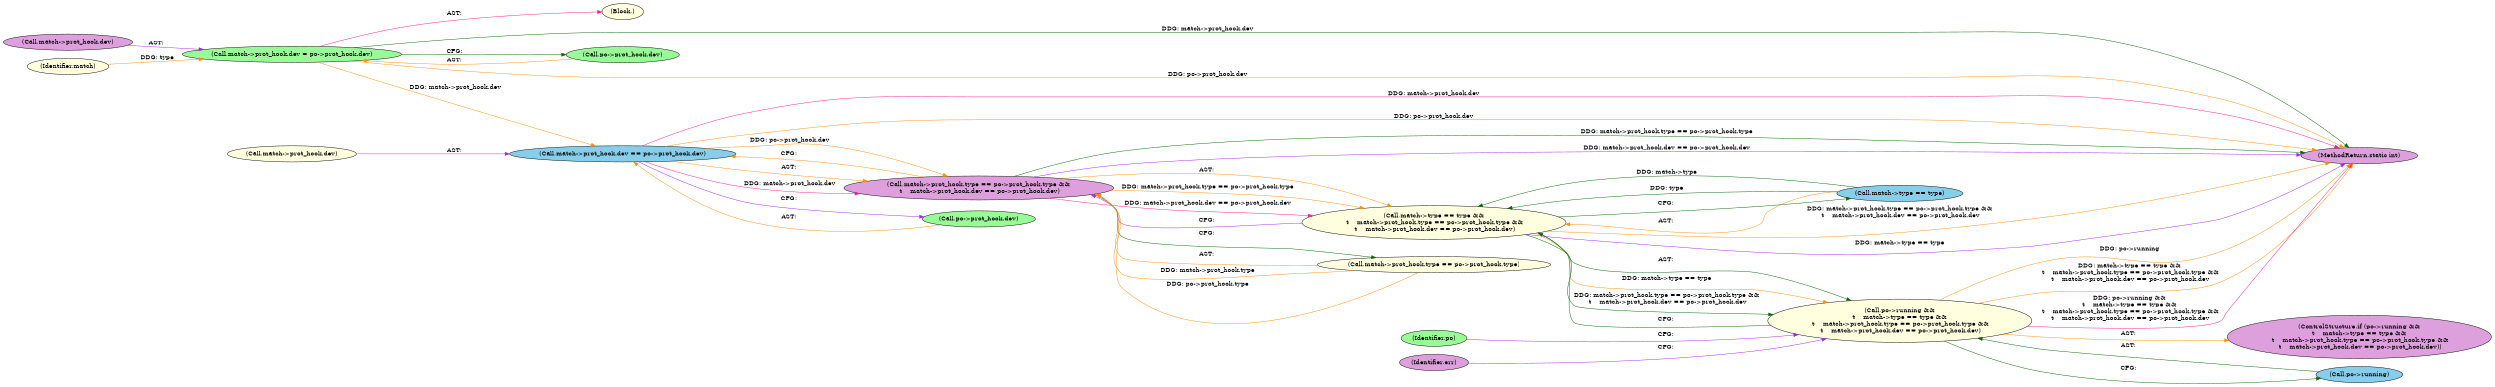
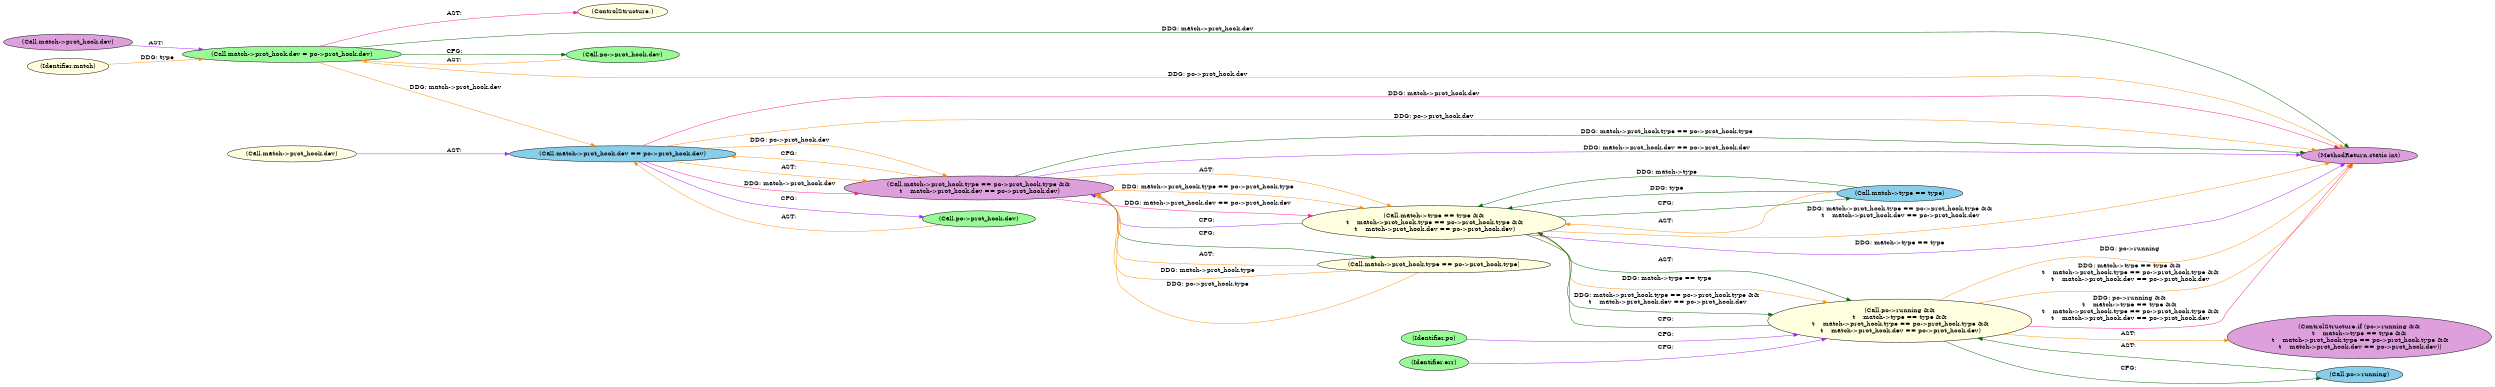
node "(Block,)": label "(Block,)" -> "(ControlStructure,)"
node "(Identifier,err)": fillcolor plum -> palegreen
